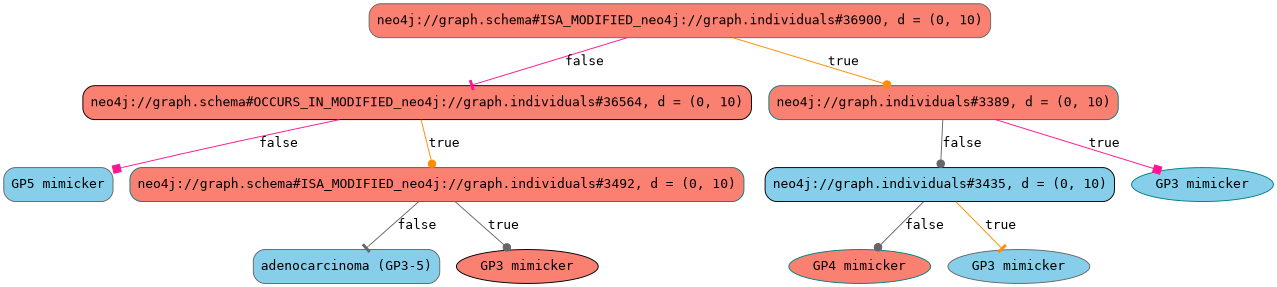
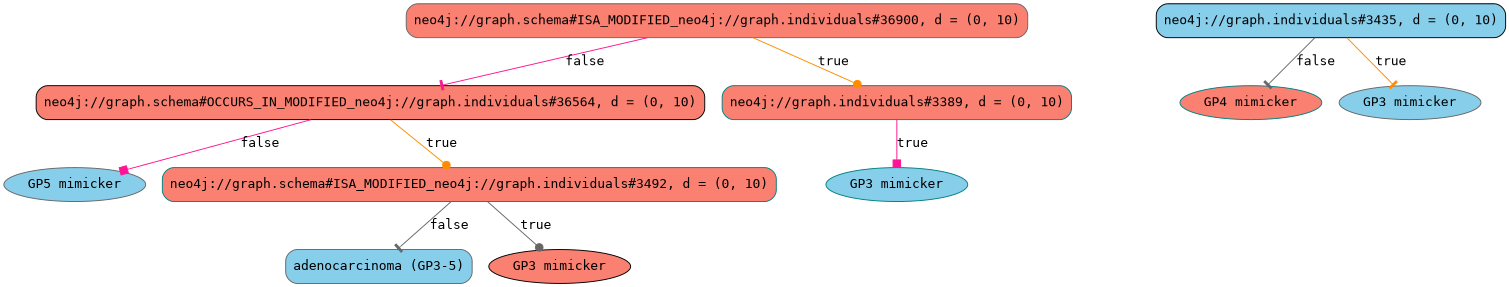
edge "neo4j://graph.individuals#3389, d = (0, 10)" -> "neo4j://graph.individuals#3435, d = (0, 10)": removed, label "false"
node "GP5 mimicker": shape box -> ellipse
edge "neo4j://graph.individuals#3435, d = (0, 10)" -> "GP4 mimicker": arrowhead dot -> tee
